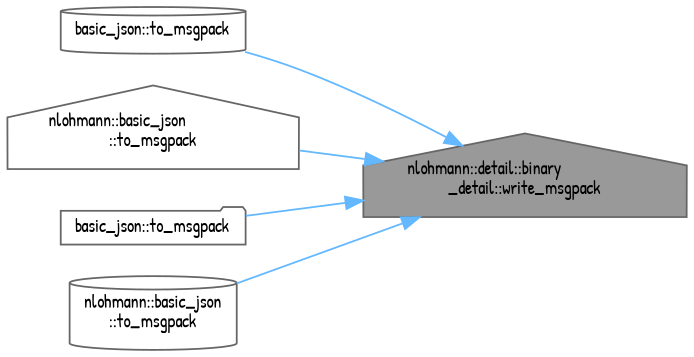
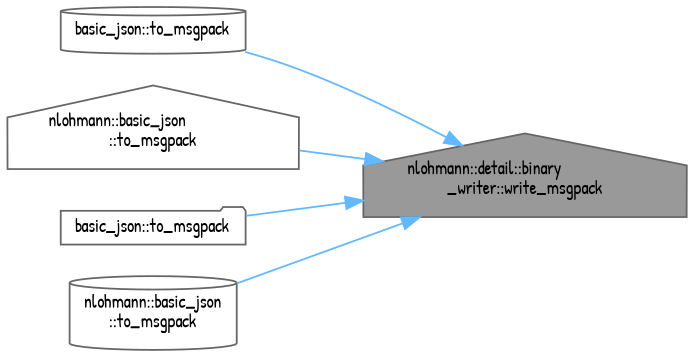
node "nlohmann::detail::binary _detail::write_msgpack": label "nlohmann::detail::binary _detail::write_msgpack" -> "nlohmann::detail::binary _writer::write_msgpack"
